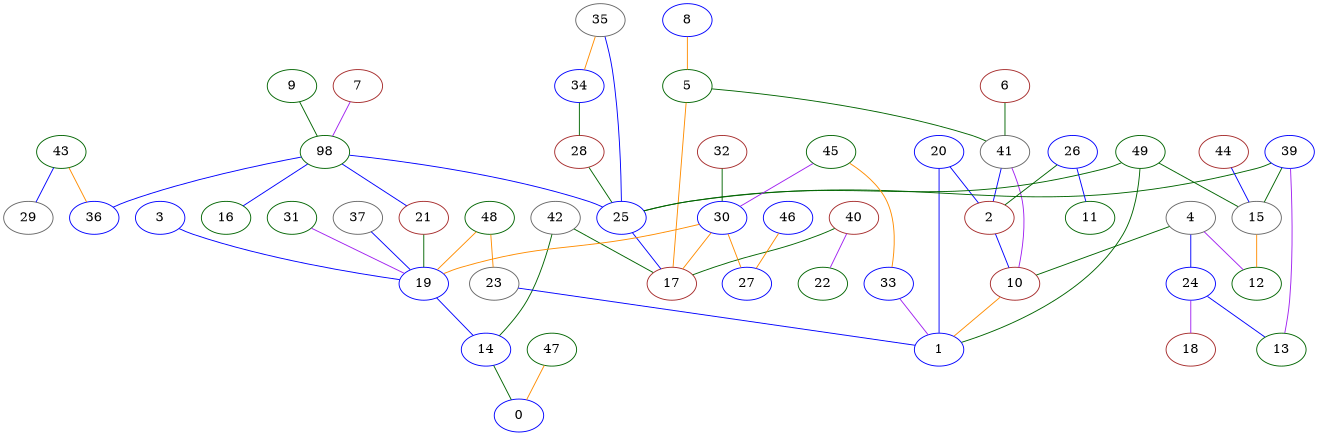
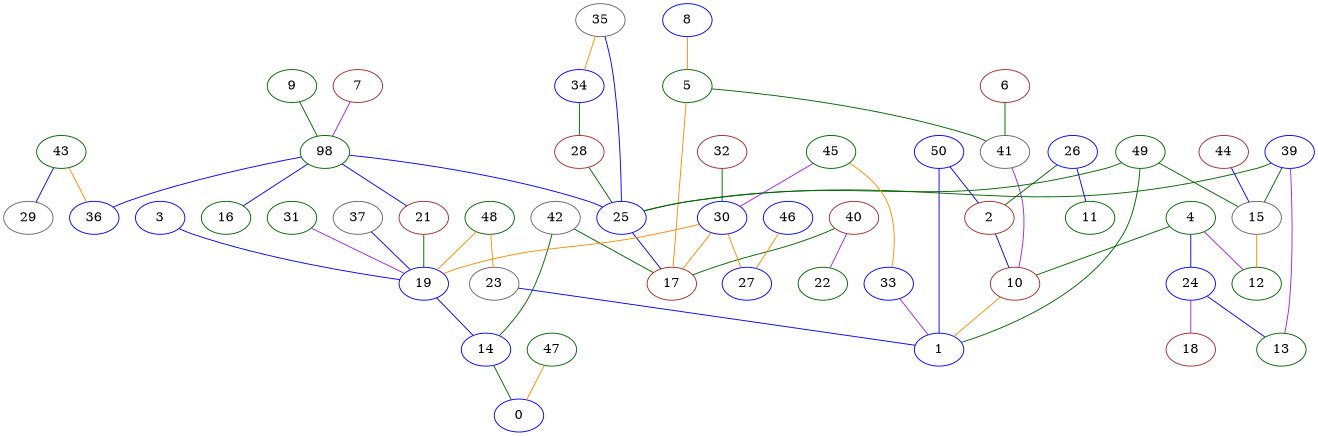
node "20": label "20" -> "50"
edge "41" -- "2": removed
node "4": color gray40 -> darkgreen
